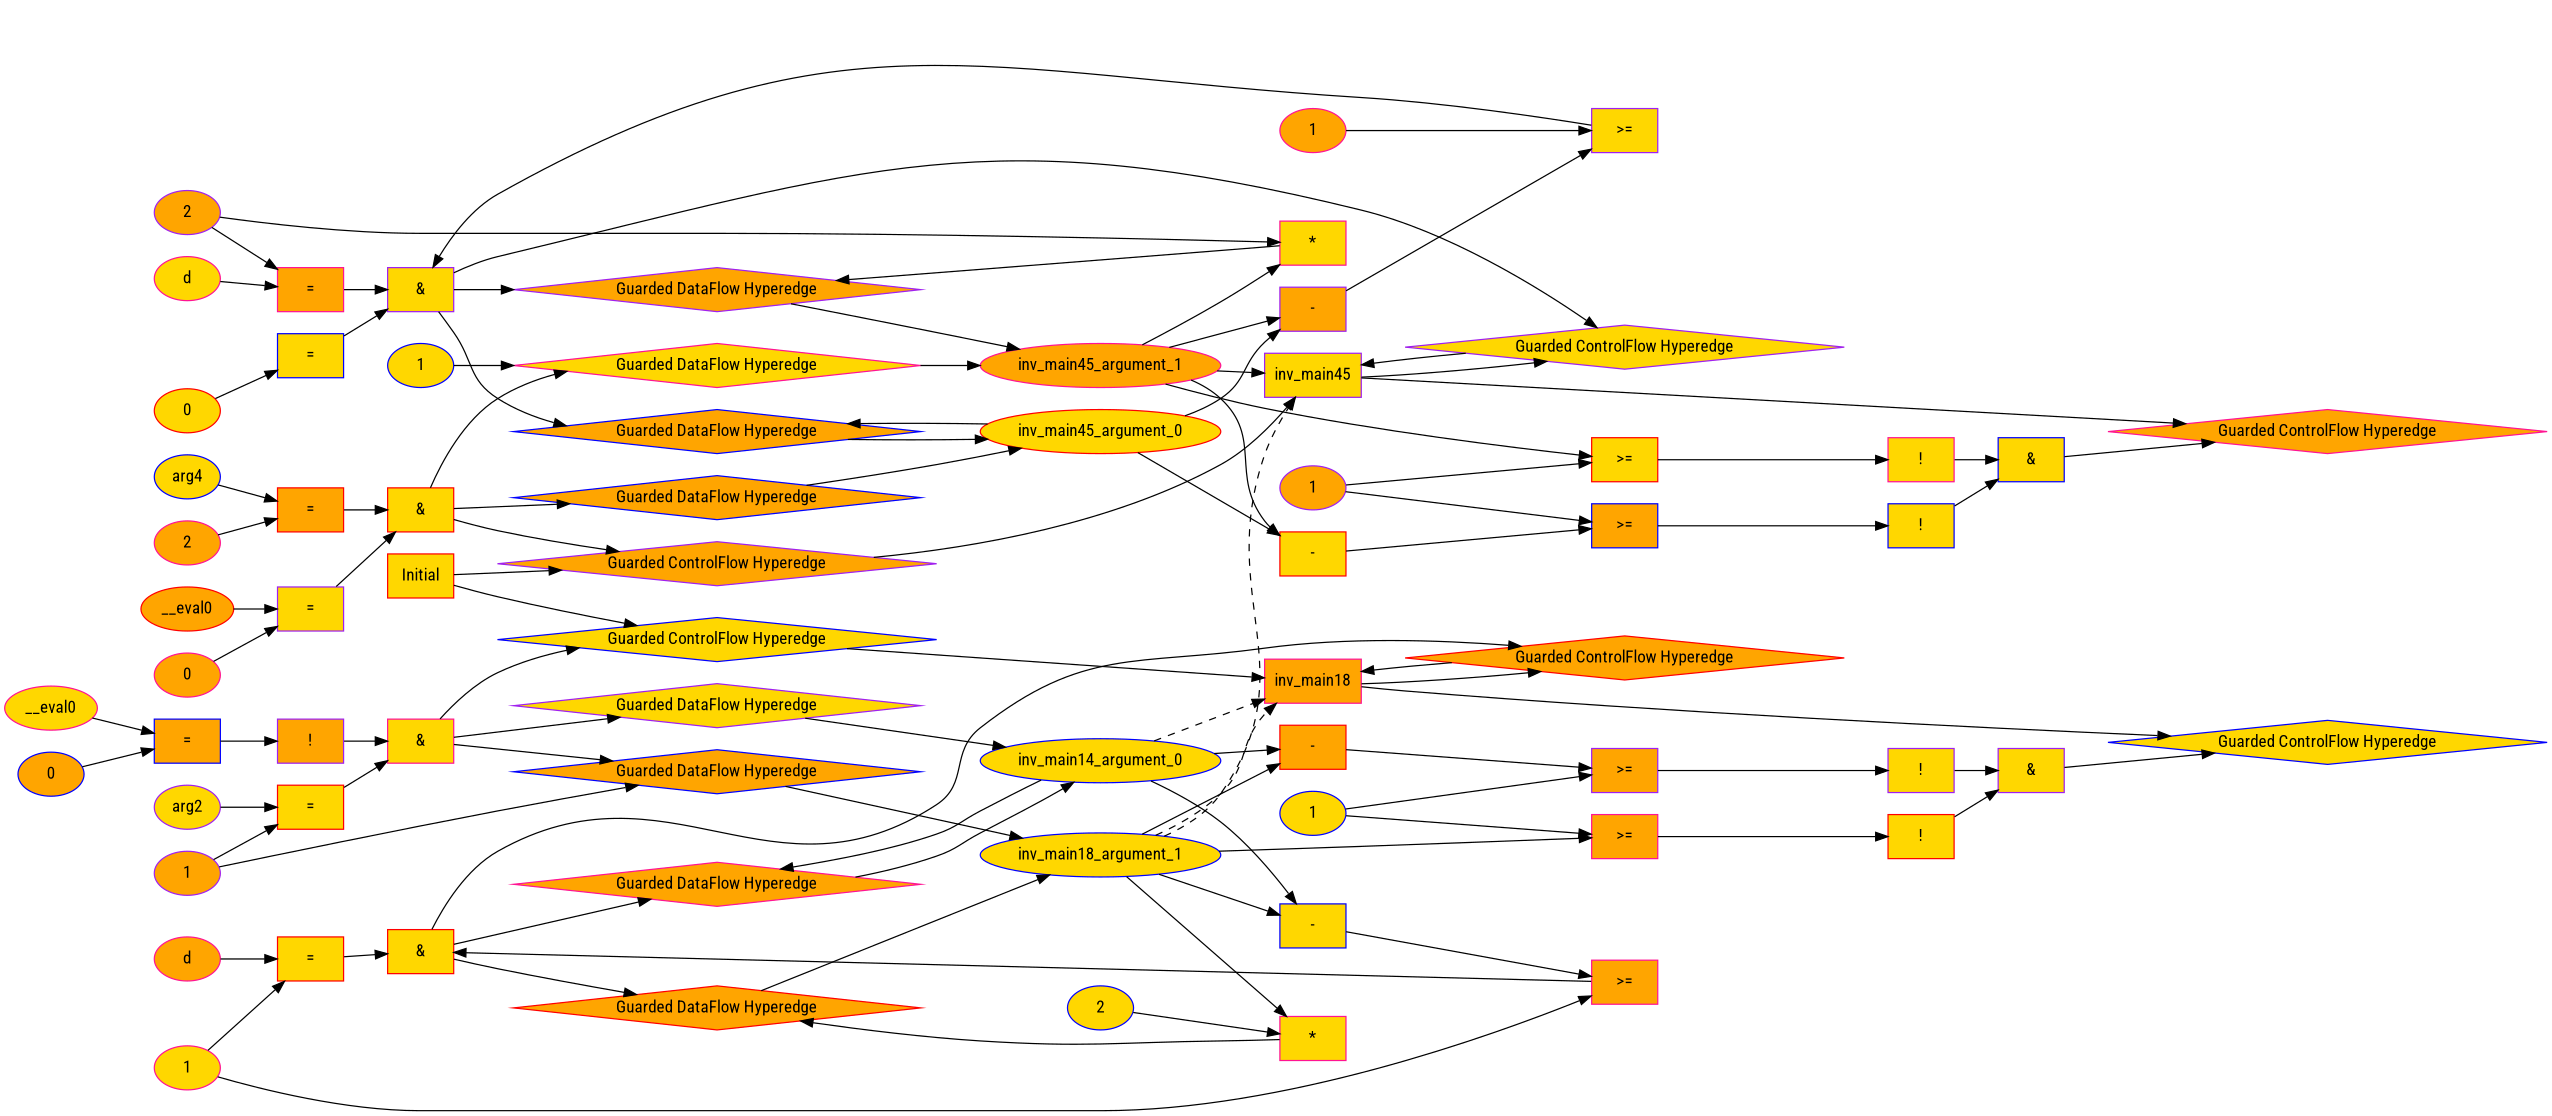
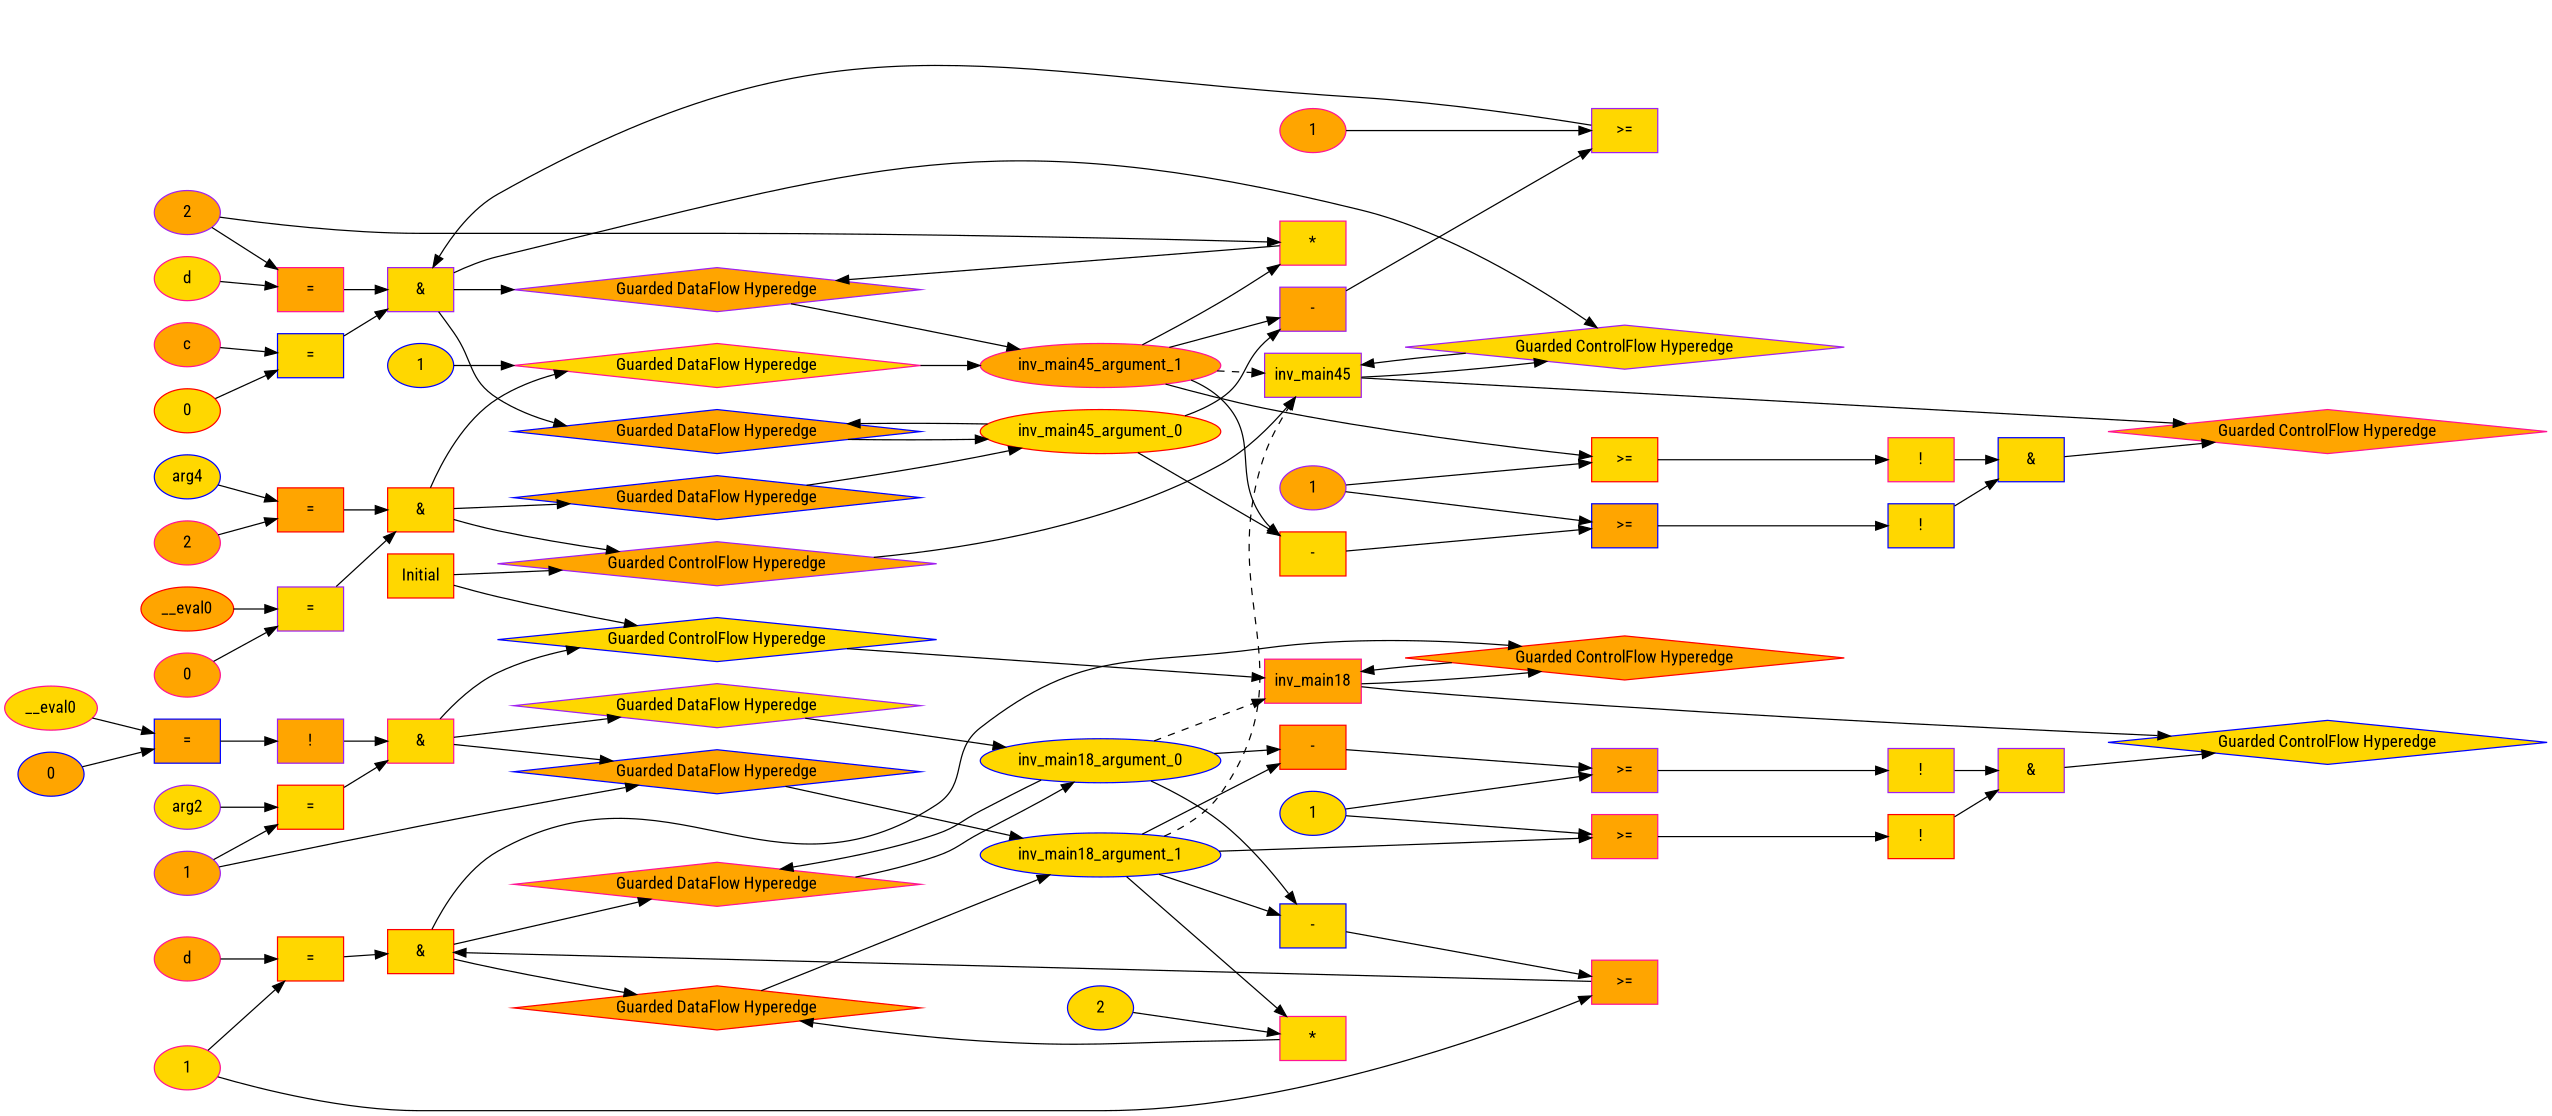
node "c": added
edge "inv_main45_argument_1" -> "inv_main45": style solid -> dashed
node "inv_main14_argument_0": label "inv_main14_argument_0" -> "inv_main18_argument_0"
edge "inv_main18_argument_1" -> "inv_main18": removed
